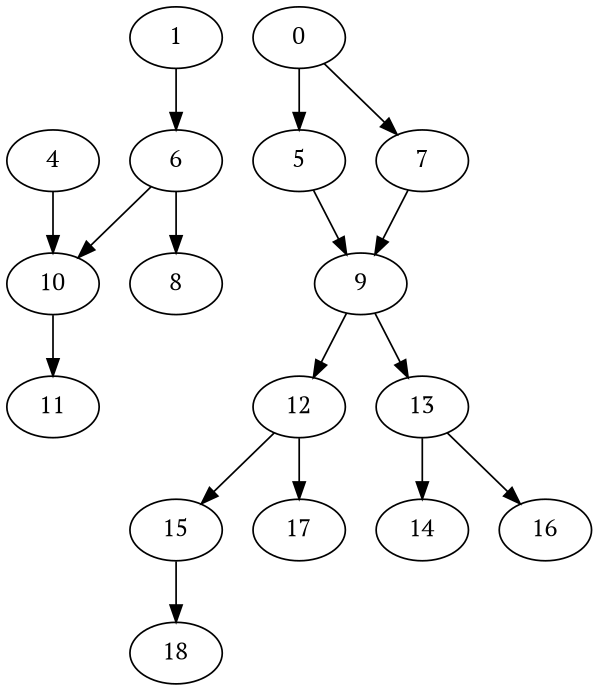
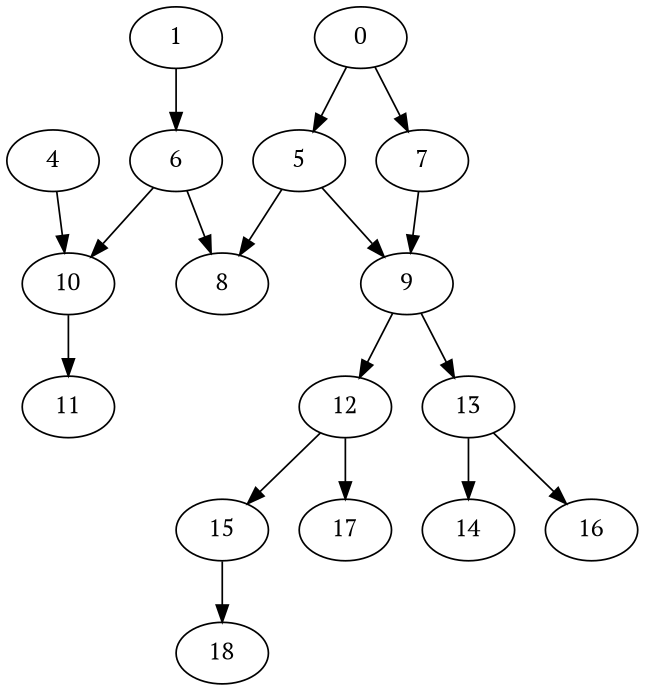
edge "5" -> "8": added
